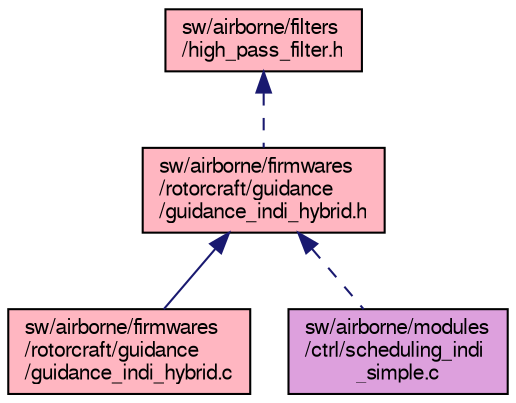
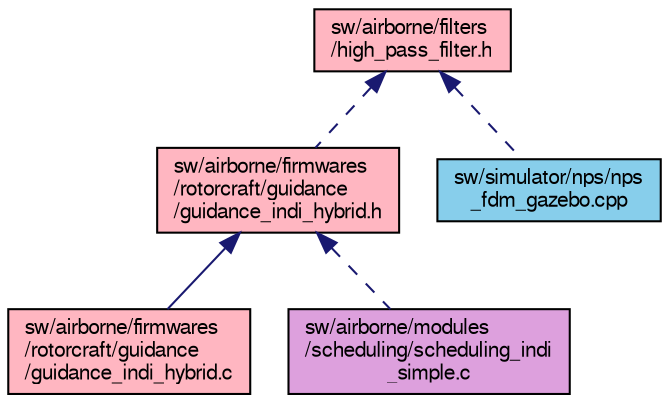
node "sw/simulator/nps/nps _fdm_gazebo.cpp": added
node "sw/airborne/modules /ctrl/scheduling_indi _simple.c": label "sw/airborne/modules /ctrl/scheduling_indi _simple.c" -> "sw/airborne/modules /scheduling/scheduling_indi _simple.c"
